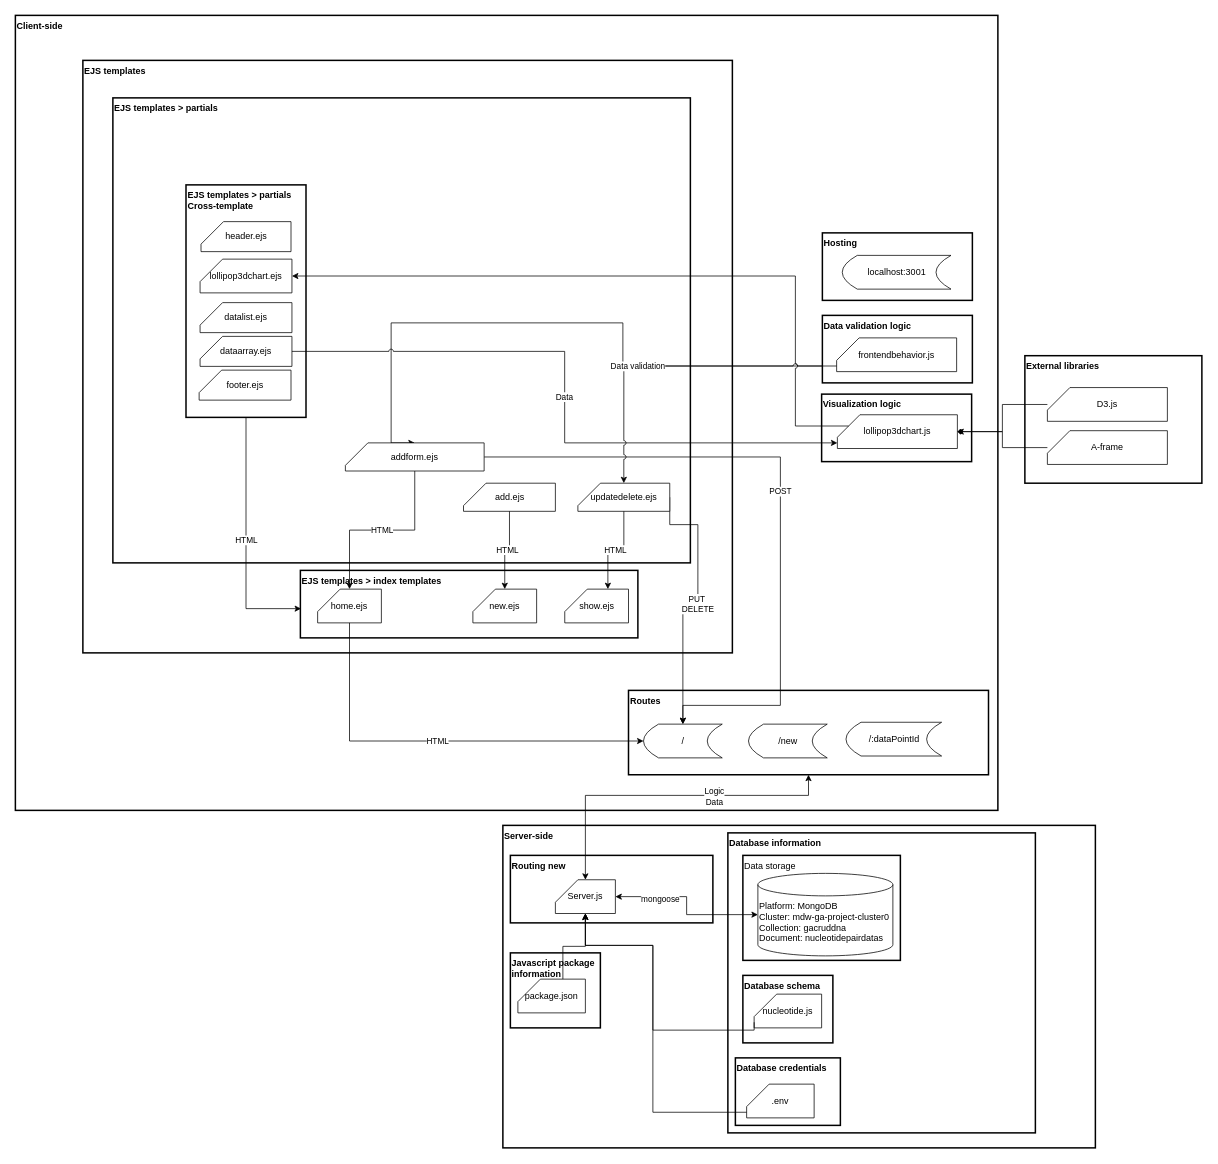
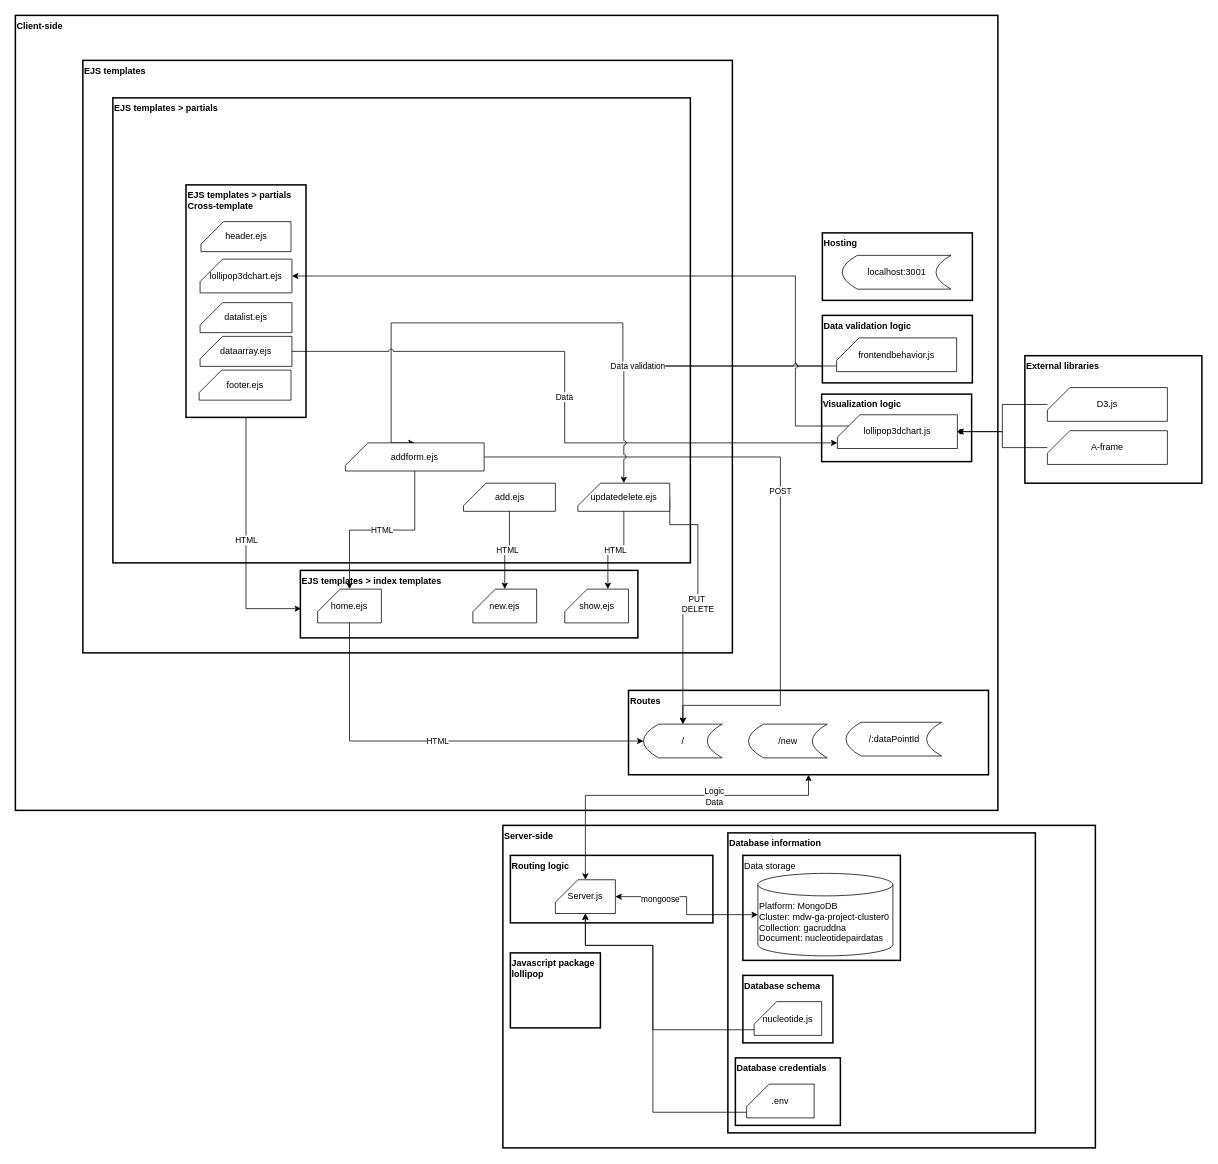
node "Routing new": label "Routing new" -> "Routing logic"
edge "package.json" -> "Server.js": removed
node "Javascript package information": label "Javascript package information" -> "Javascript package lollipop"
node "package.json": removed
node "nucleotide.js": moved (788, 1011) -> (788, 1019)
